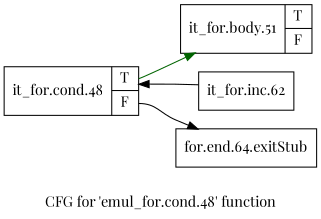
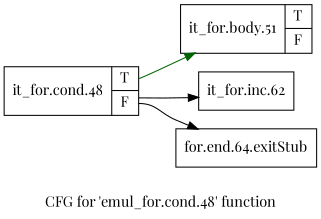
edge "it_for.inc.62" -> "it_for.cond.48": reversed
